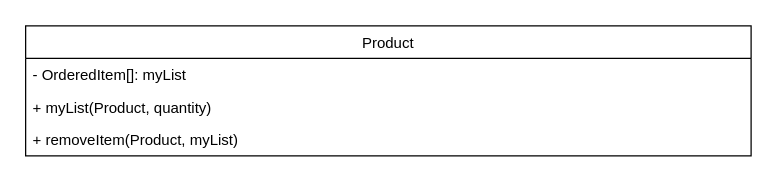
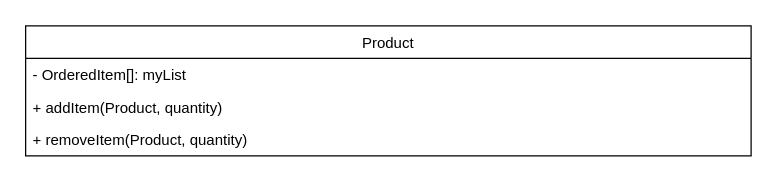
node "+ myList(Product, quantity)": label "+ myList(Product, quantity)" -> "+ addItem(Product, quantity)"
node "+ removeItem(Product, myList)": label "+ removeItem(Product, myList)" -> "+ removeItem(Product, quantity)"
